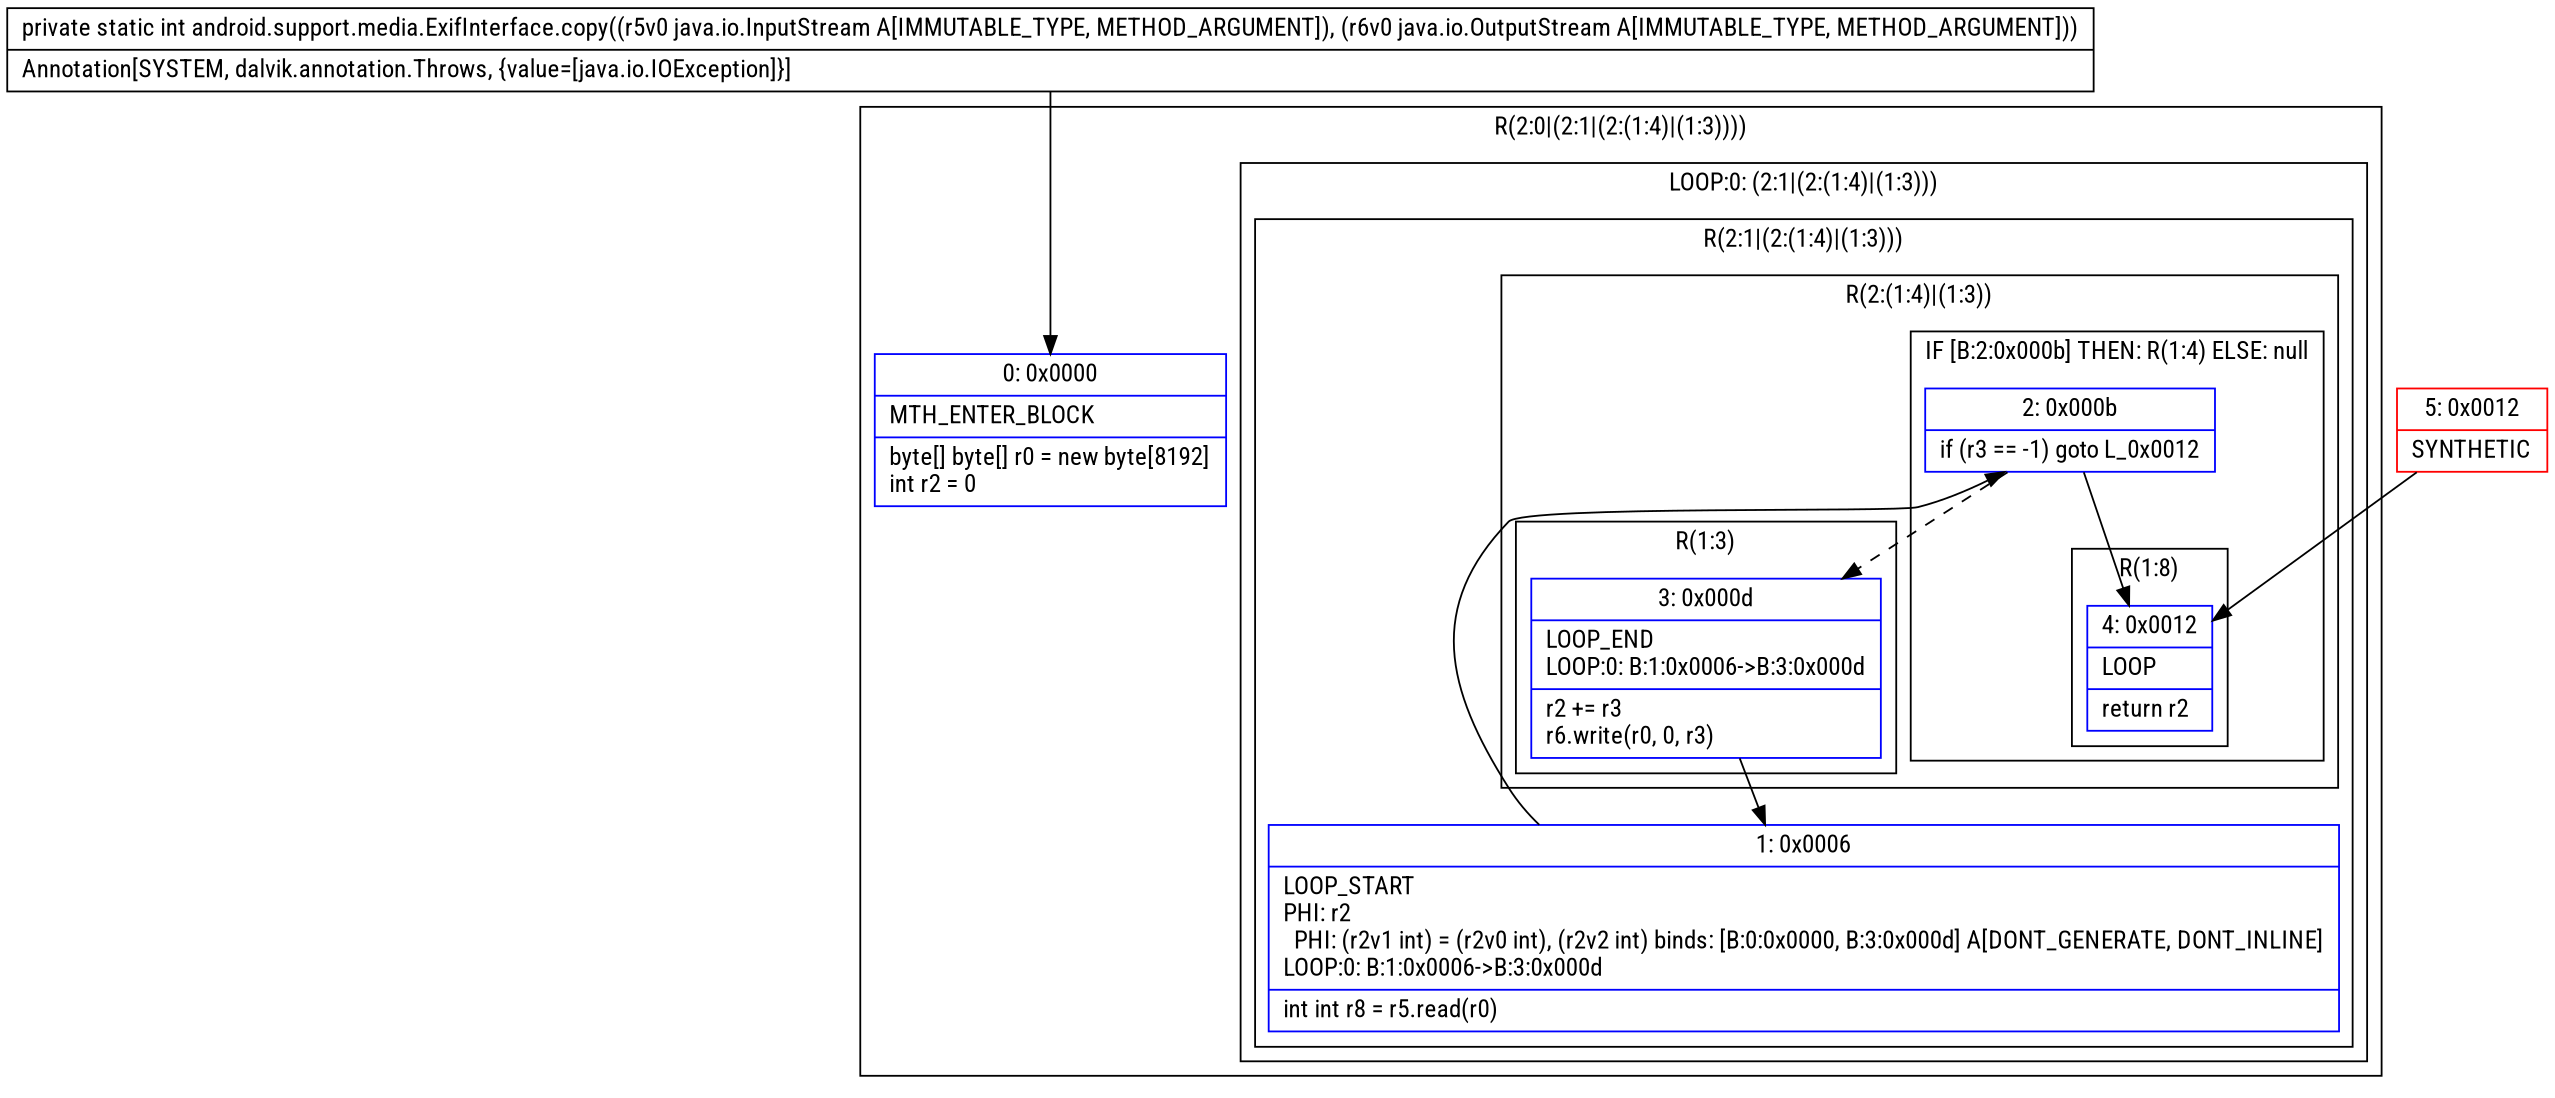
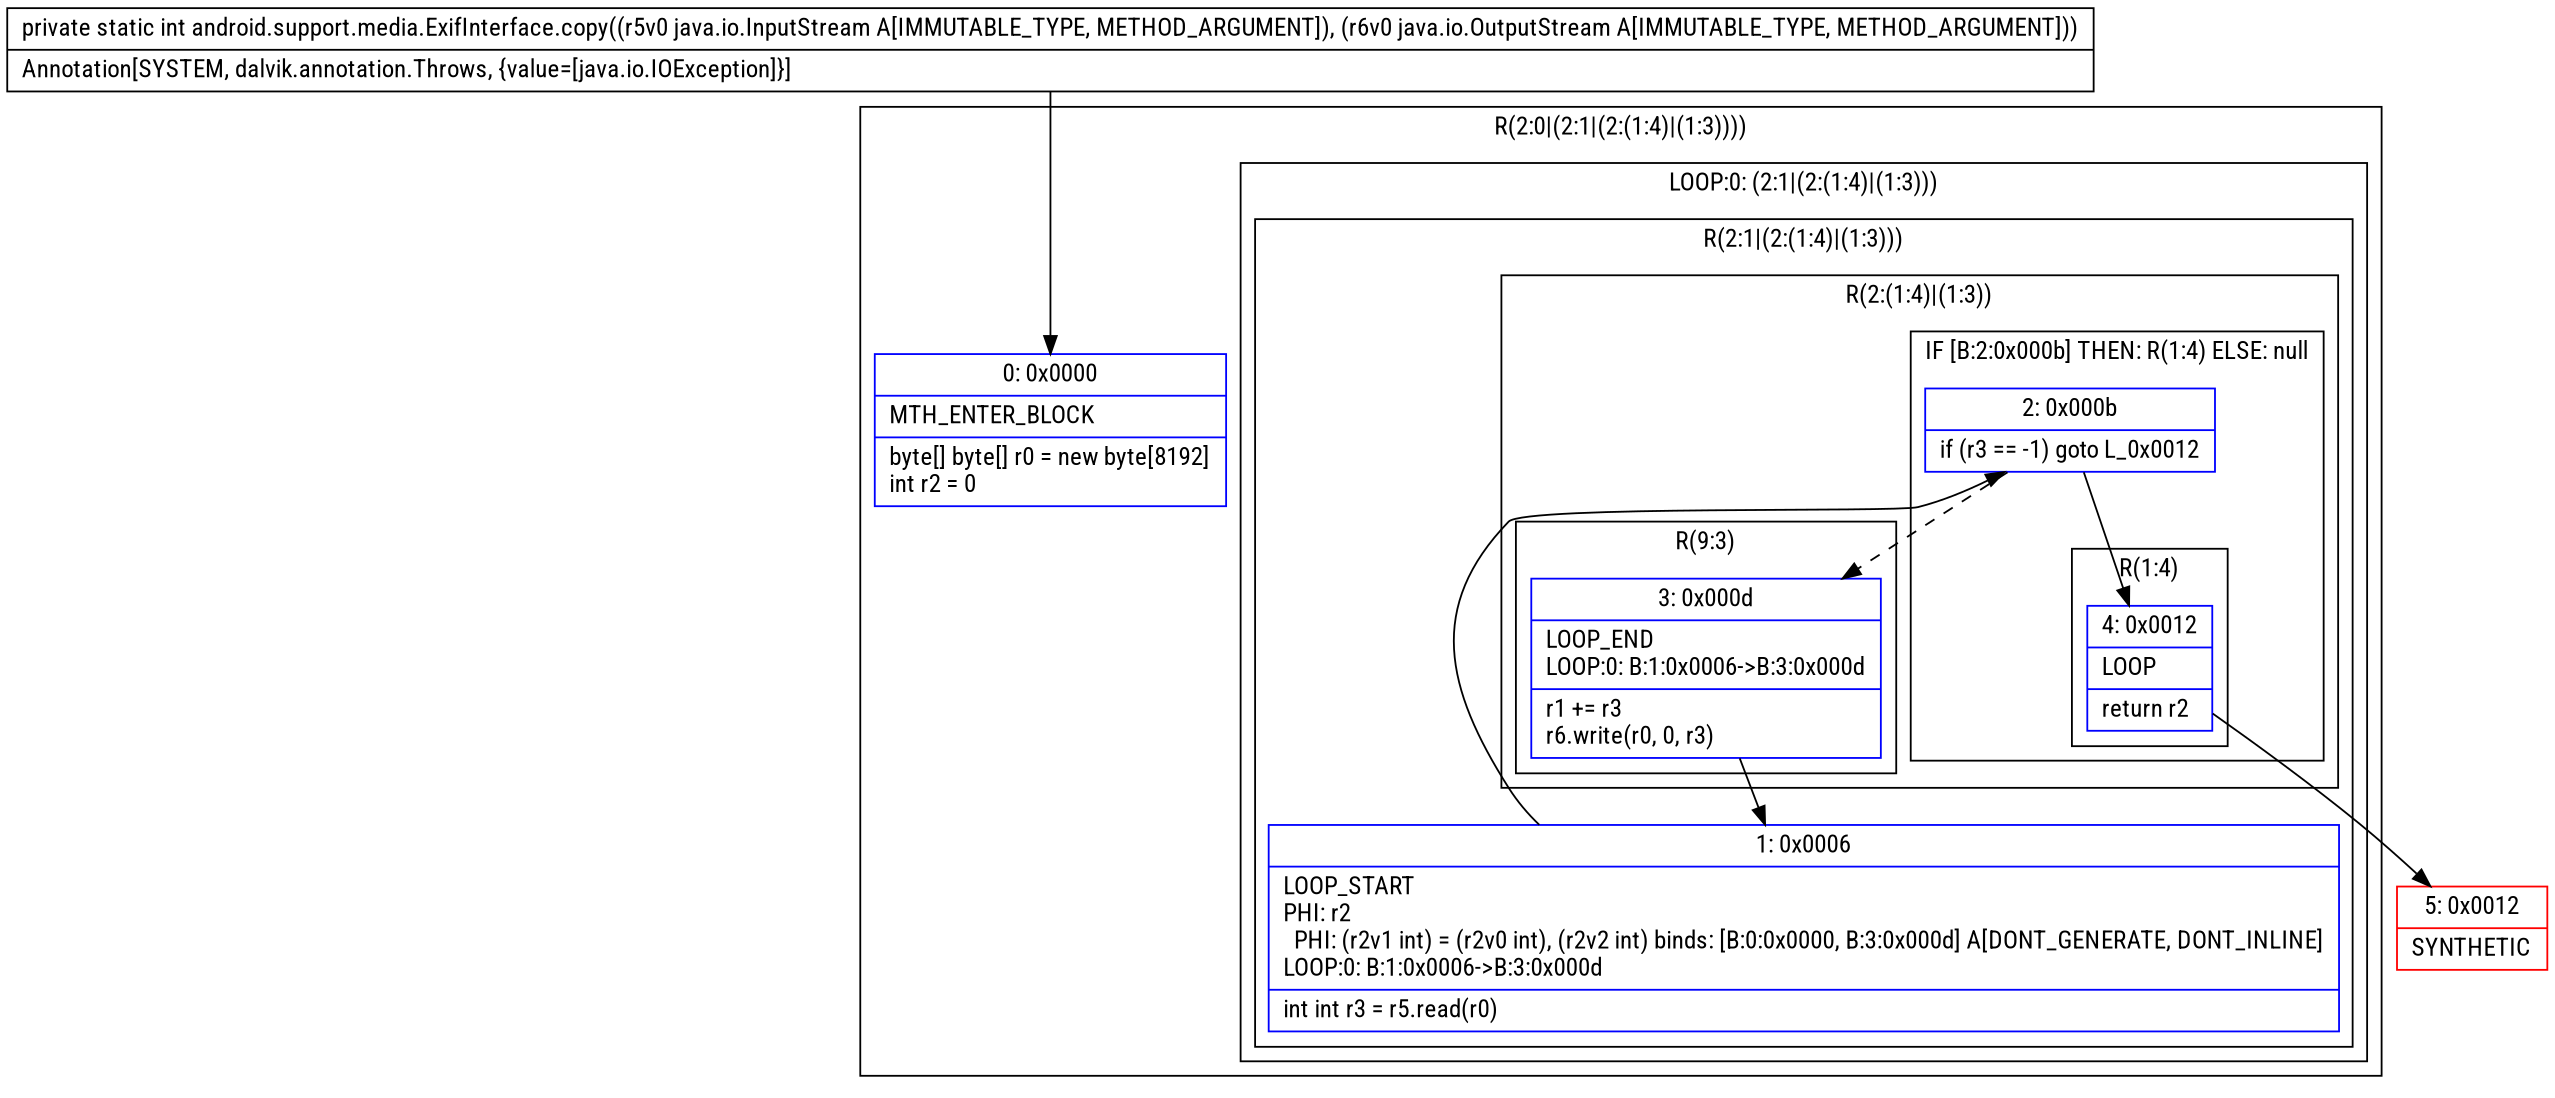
cluster "R(1:3)": label "R(1:3)" -> "R(9:3)"
edge "5: 0x0012" -> "4: 0x0012": reversed
cluster "R(1:8)": label "R(1:8)" -> "R(1:4)"
node "3: 0x000d": text "r2 += r3" -> "r1 += r3"
node "1: 0x0006": text "int int r8 = r5.read(r0)" -> "int int r3 = r5.read(r0)"
